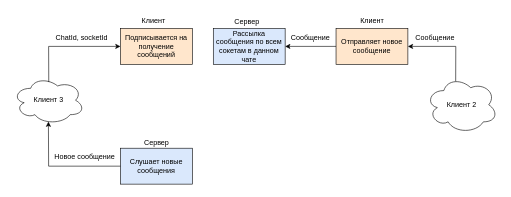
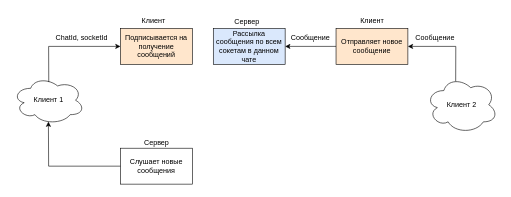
node "Клиент 3": label "Клиент 3" -> "Клиент 1"
node "Новое сообщение": removed
node "Слушает новые сообщения": fillcolor #dae8fc -> #ffffff
